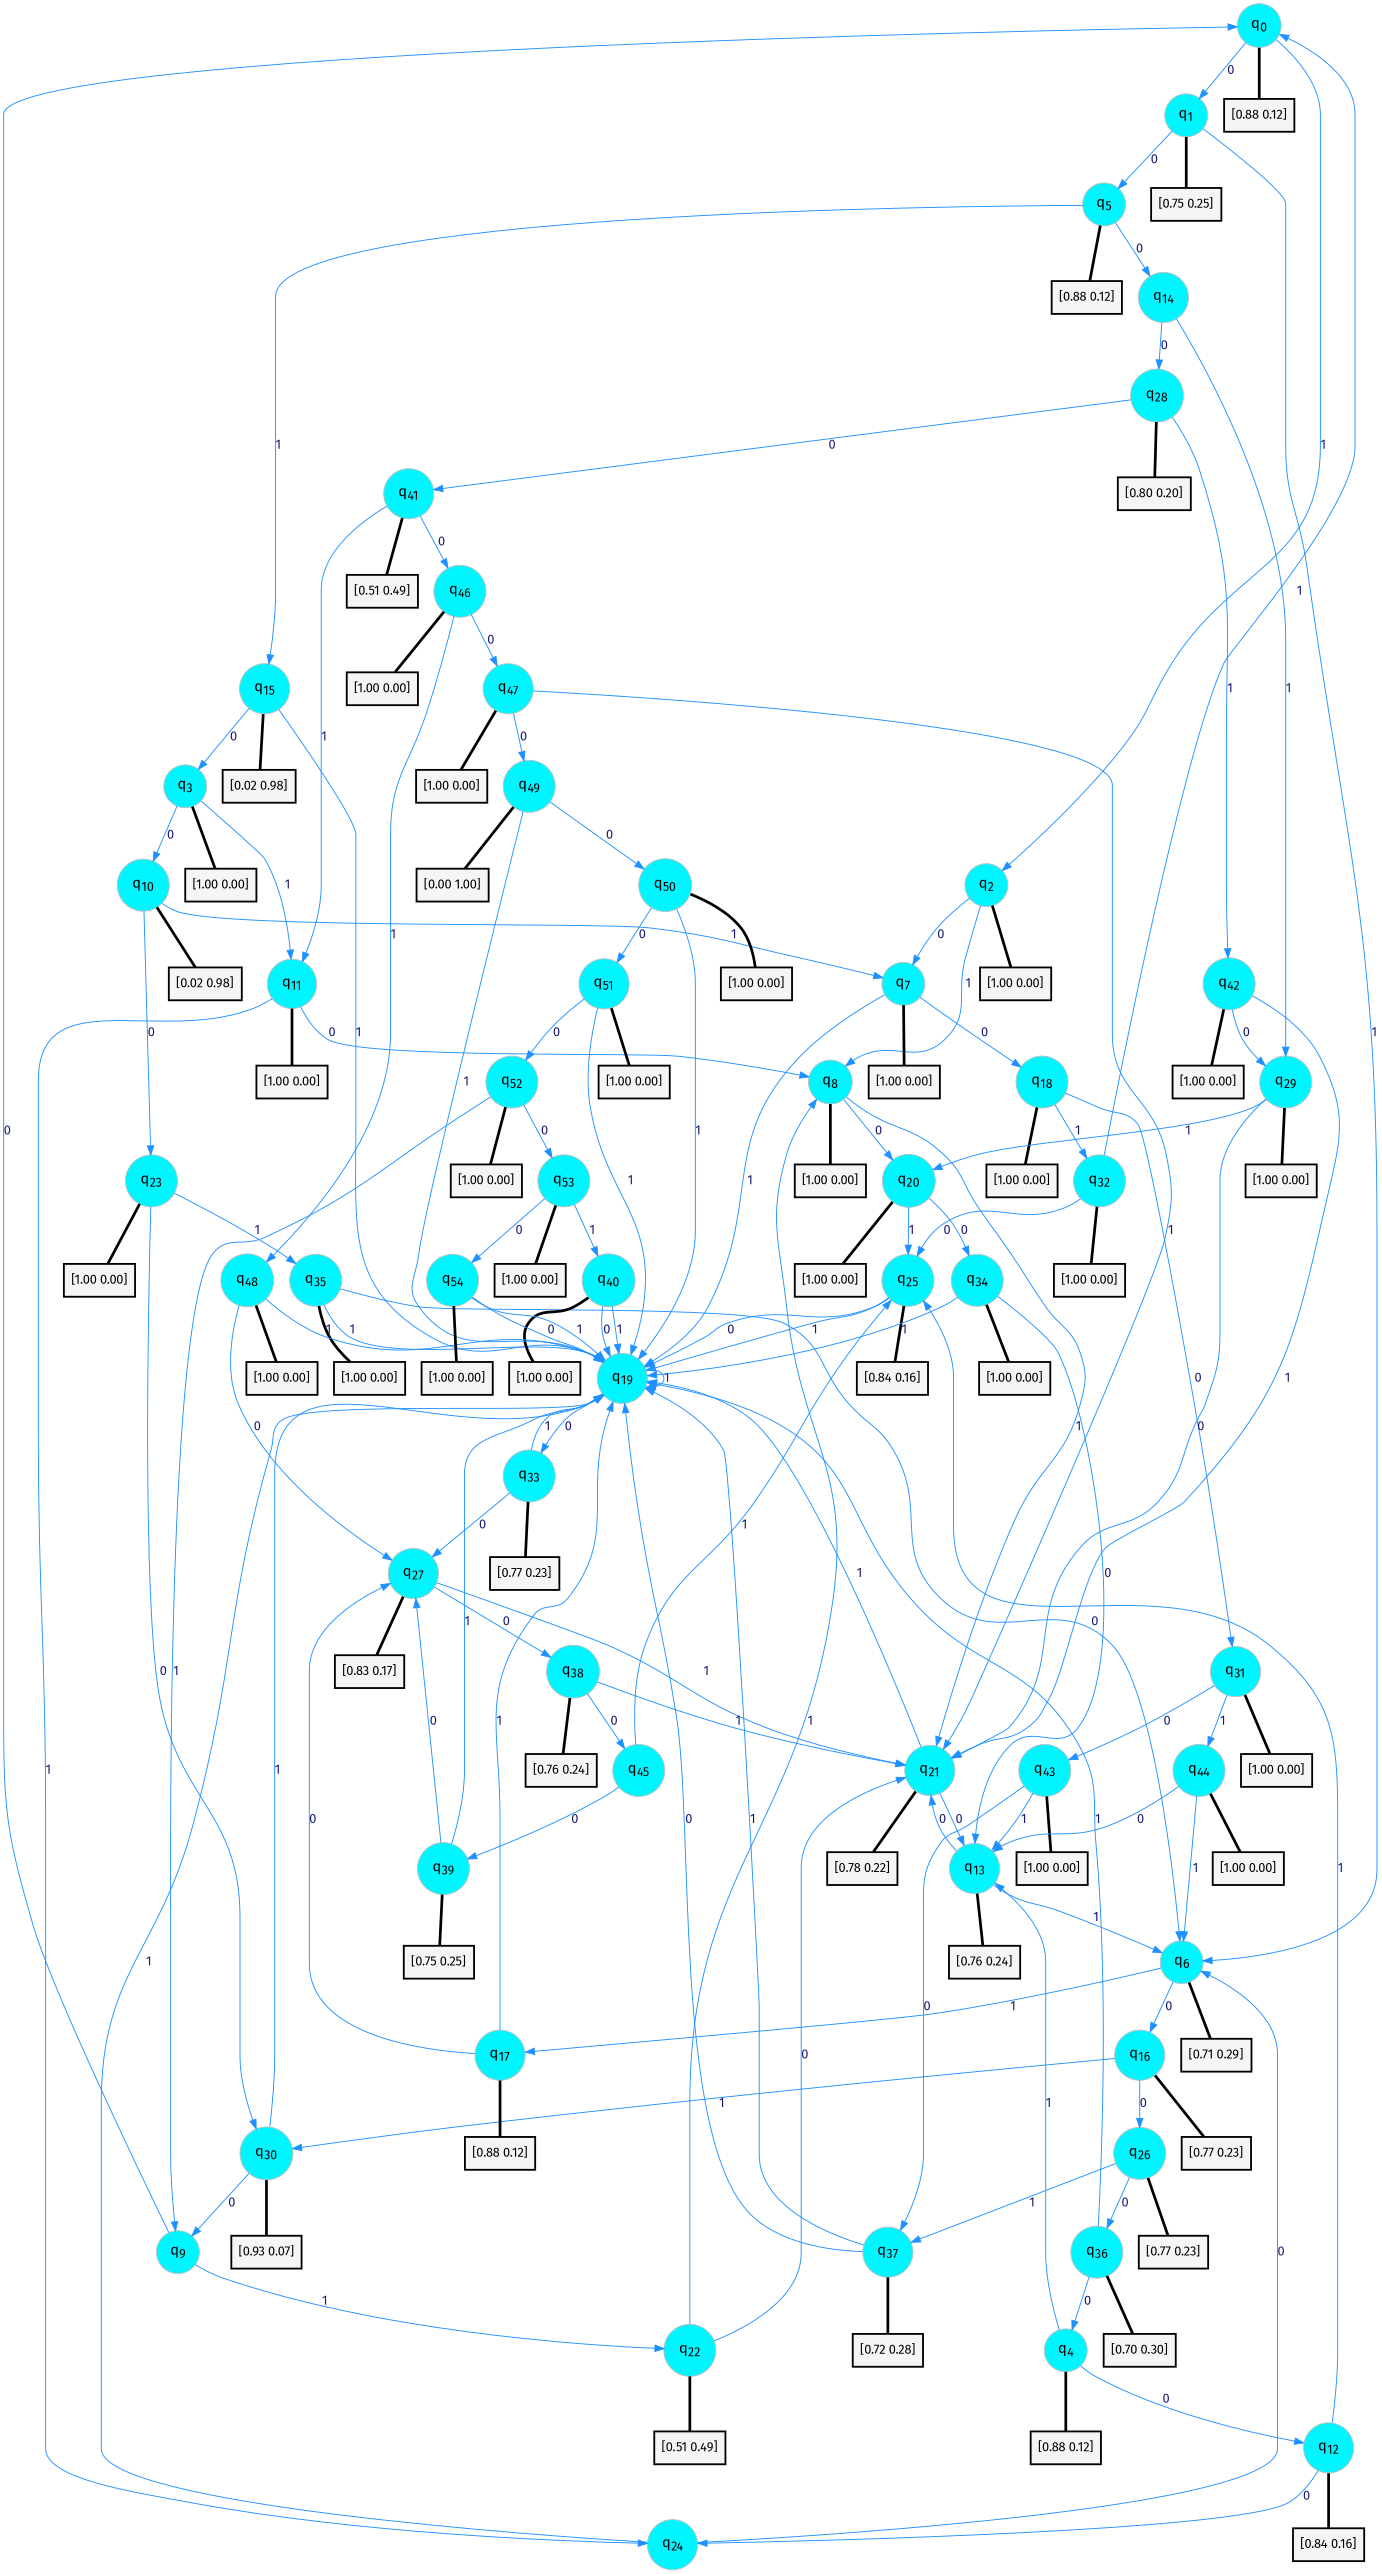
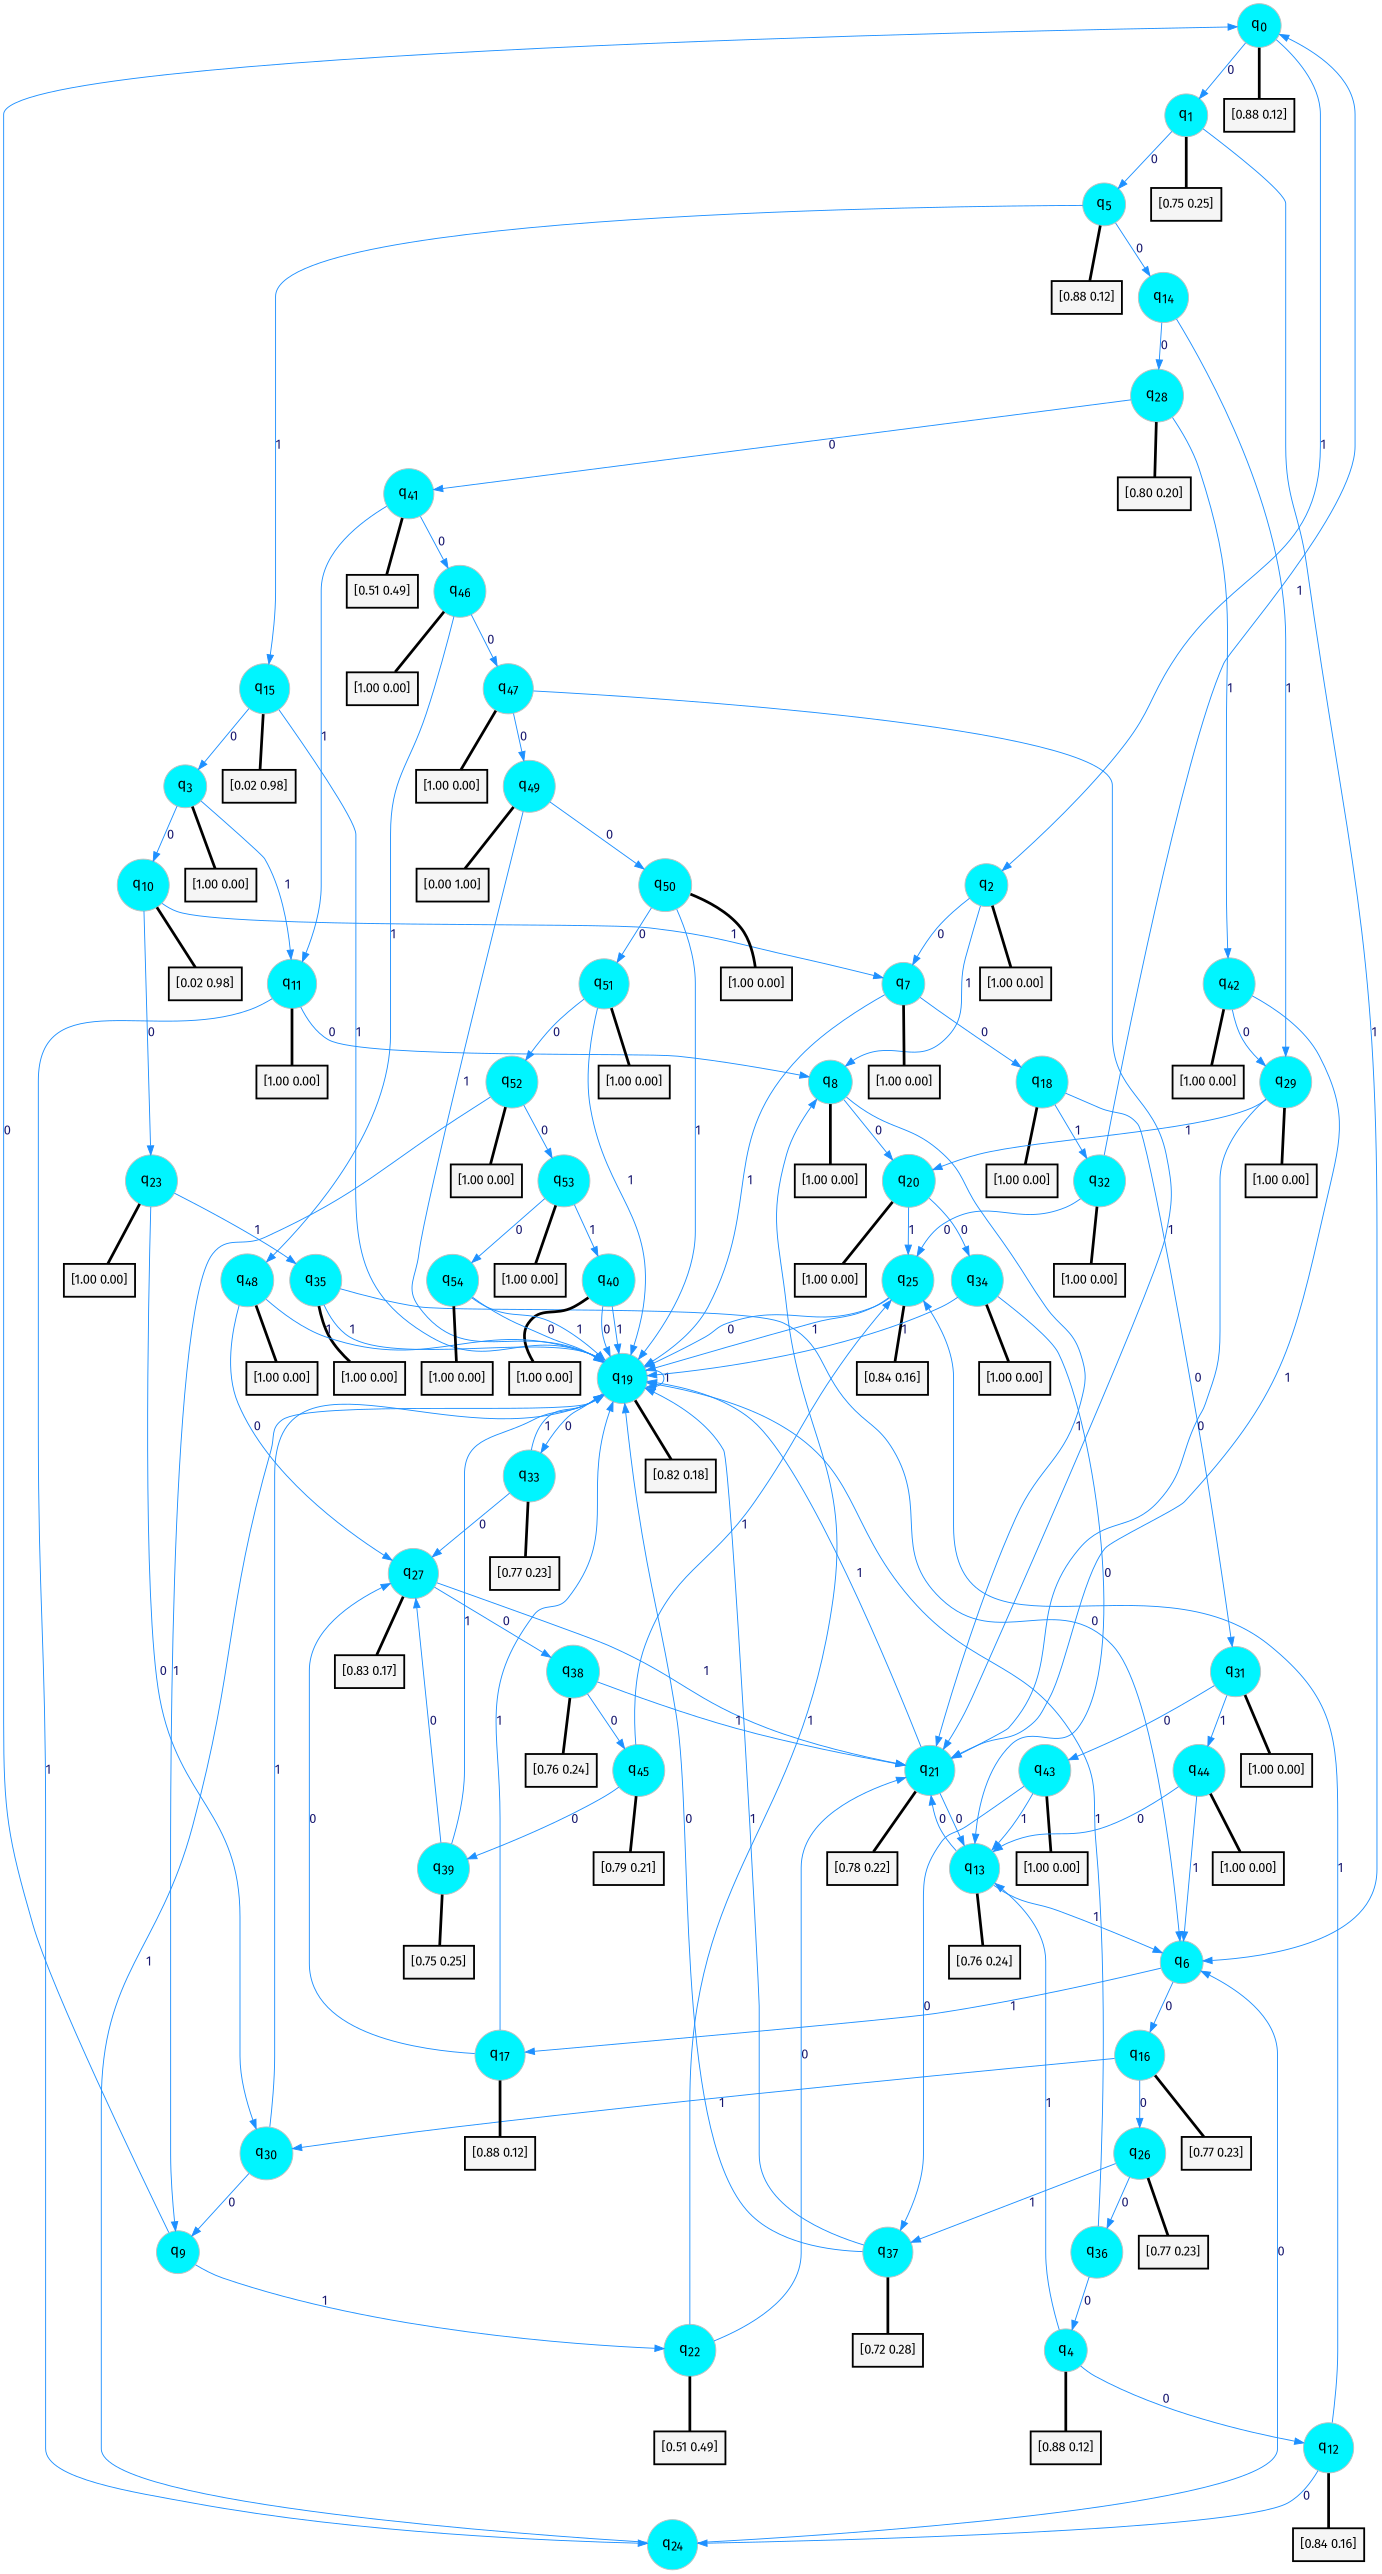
node "[0.82 0.18]": added
node "[0.79 0.21]": added
node "[0.71 0.29]": removed
node "[0.93 0.07]": removed
node "[0.70 0.30]": removed
